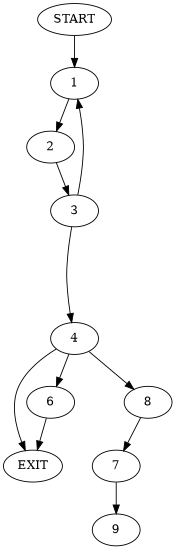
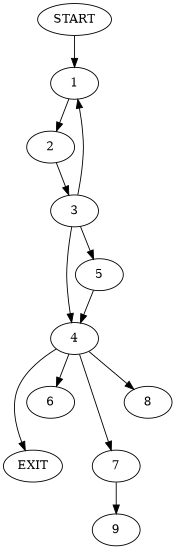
node "5": added
edge "6" -> "EXIT": removed
edge "8" -> "7": now "4" -> "7"
